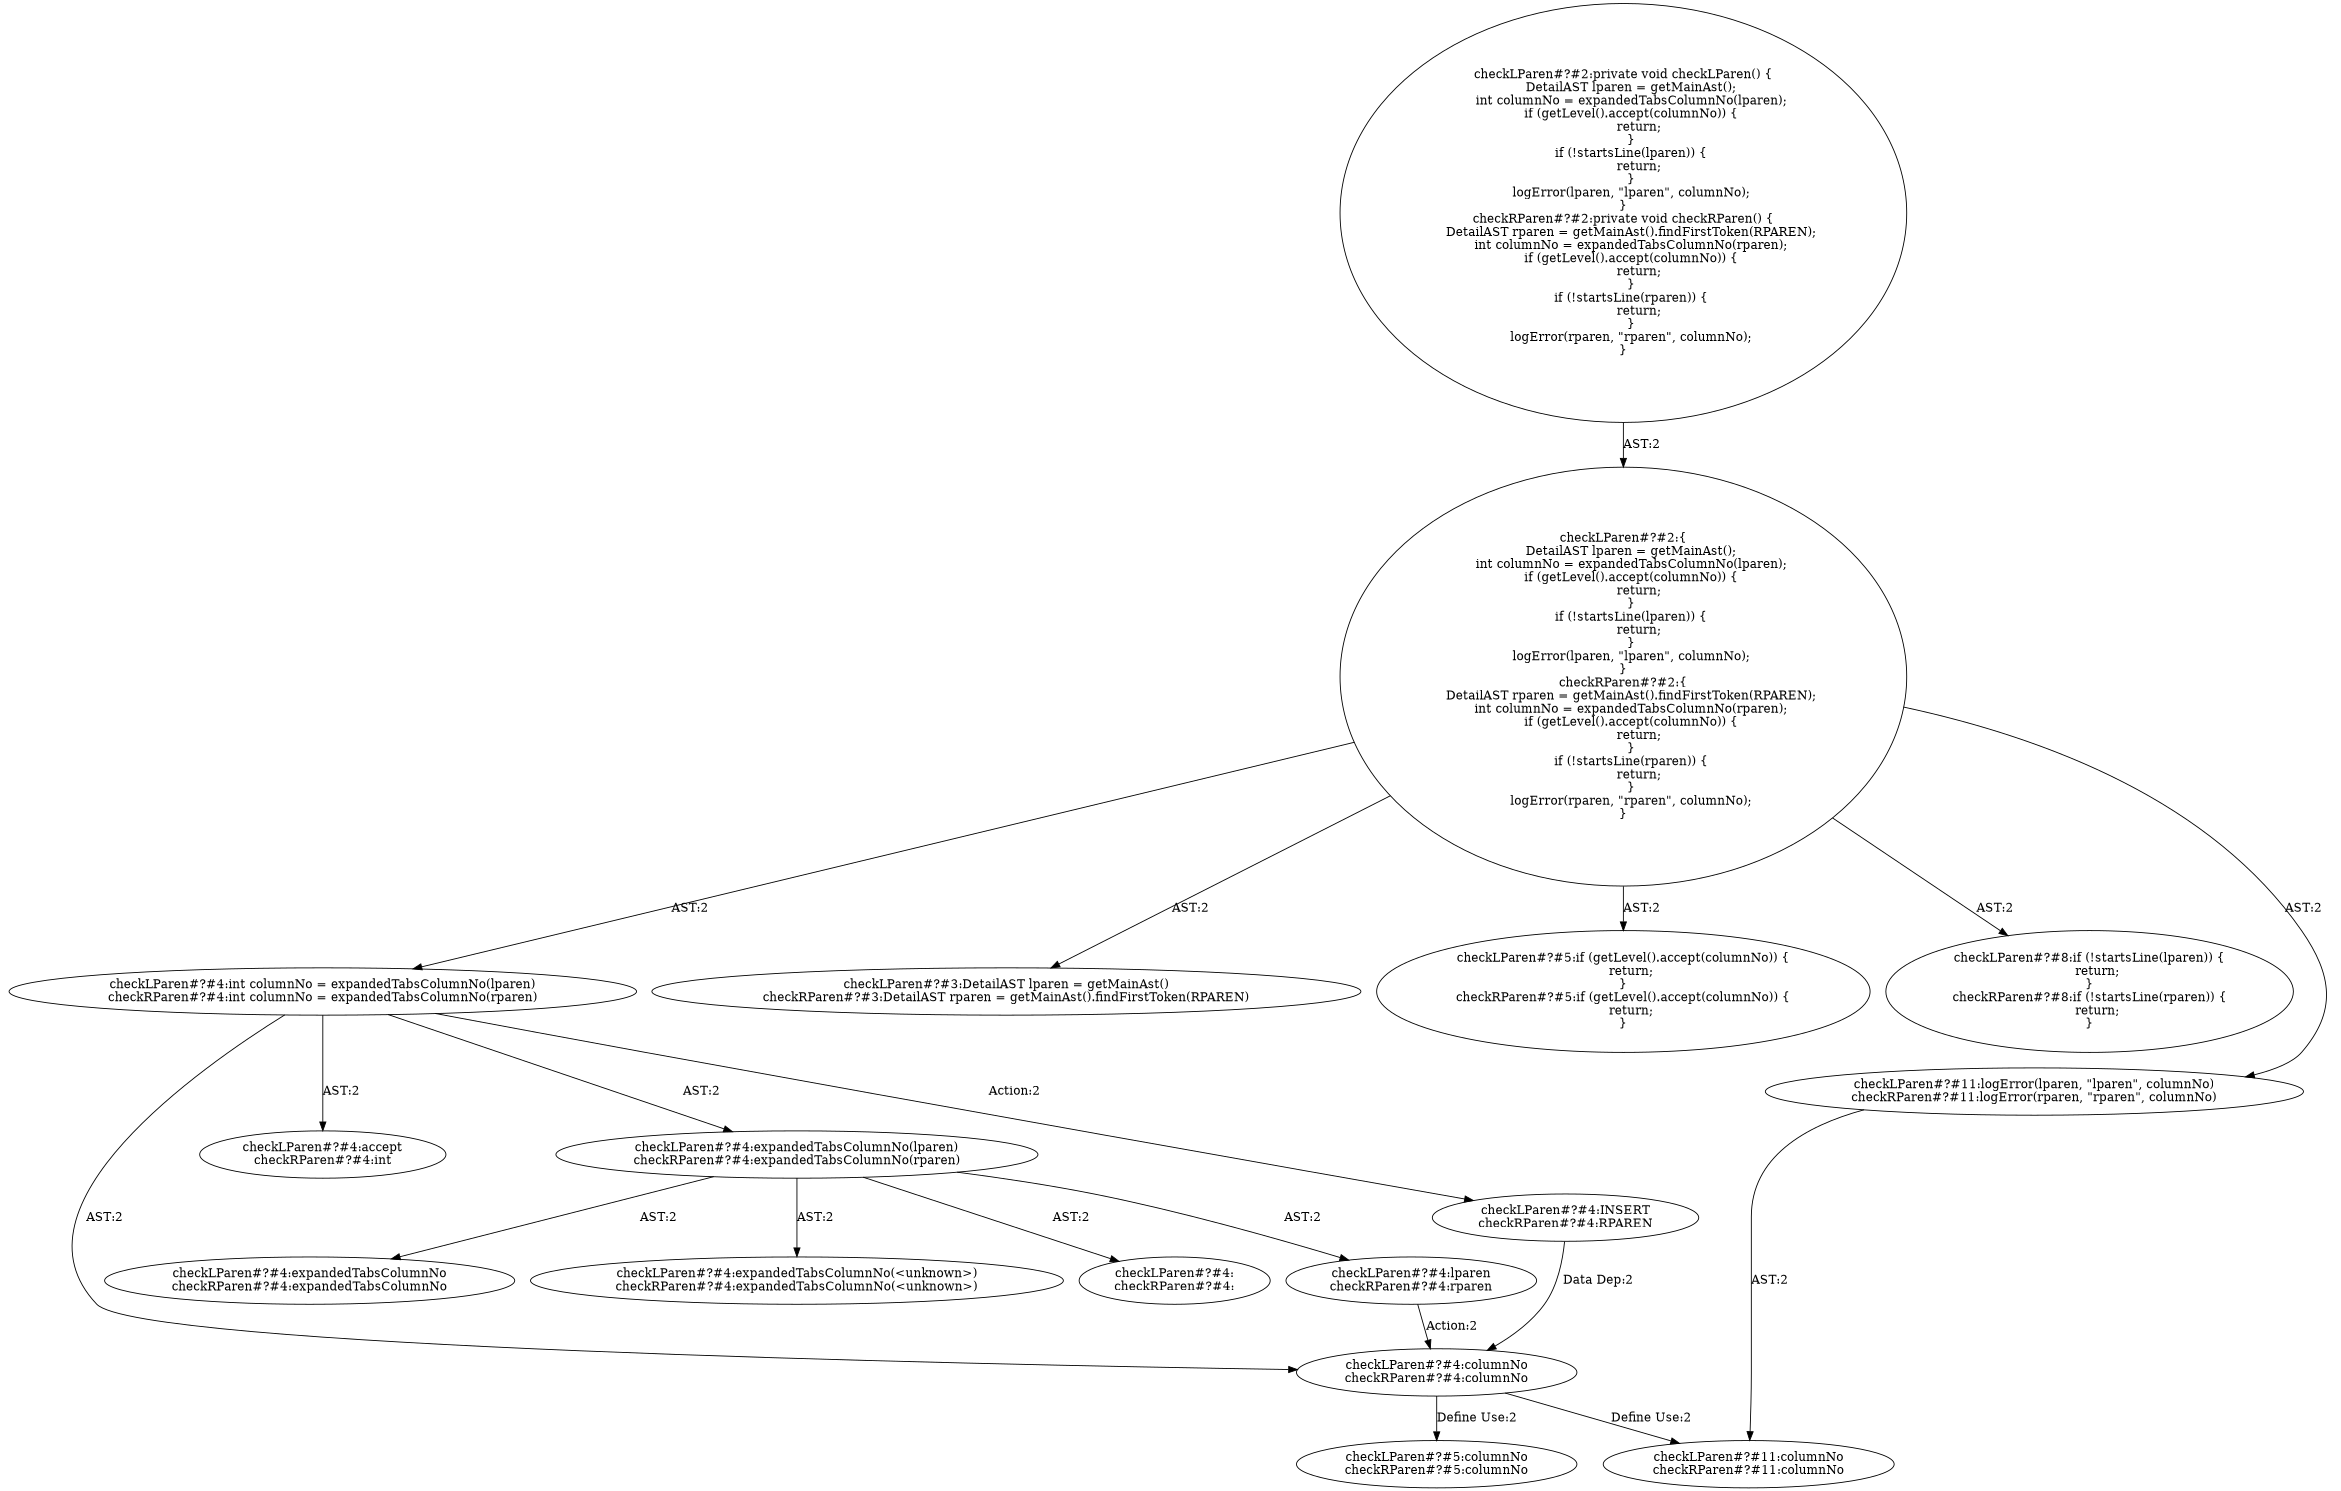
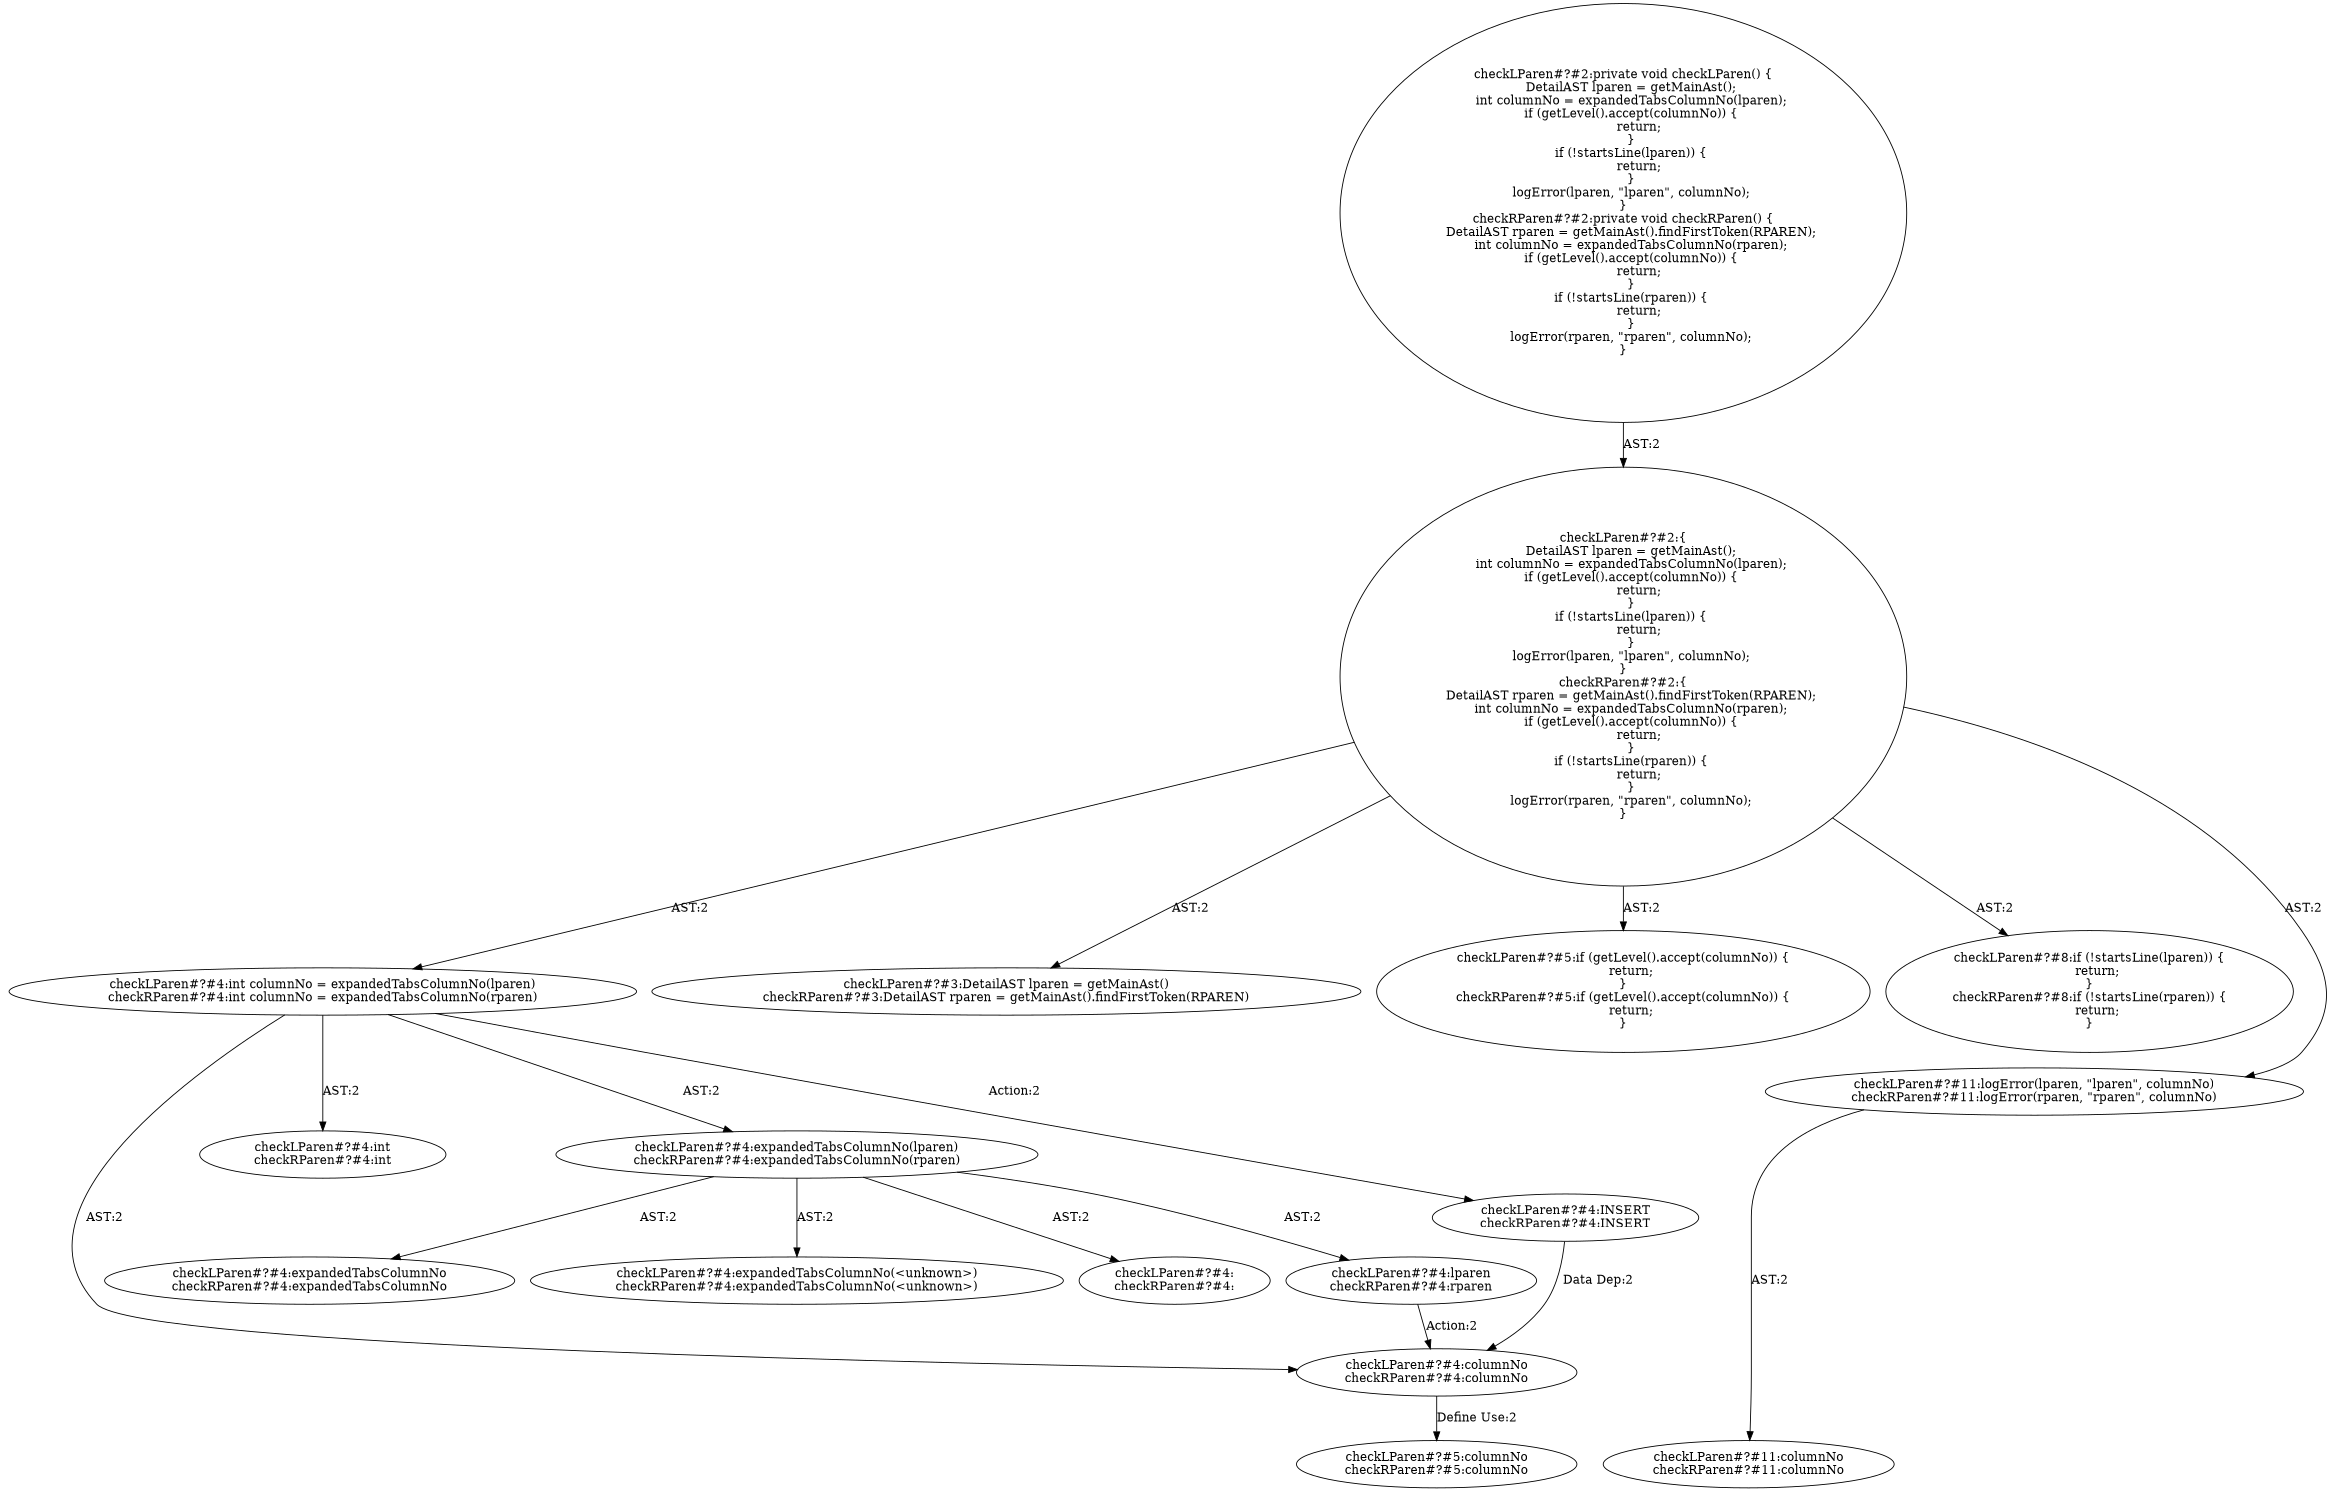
node "checkLParen#?#4:accept checkRParen#?#4:int": label "checkLParen#?#4:accept checkRParen#?#4:int" -> "checkLParen#?#4:int checkRParen#?#4:int"
node "checkLParen#?#4:INSERT checkRParen#?#4:RPAREN": label "checkLParen#?#4:INSERT checkRParen#?#4:RPAREN" -> "checkLParen#?#4:INSERT checkRParen#?#4:INSERT"
edge "checkLParen#?#4:columnNo checkRParen#?#4:columnNo" -> "checkLParen#?#11:columnNo checkRParen#?#11:columnNo": removed, label "Define Use:2"
